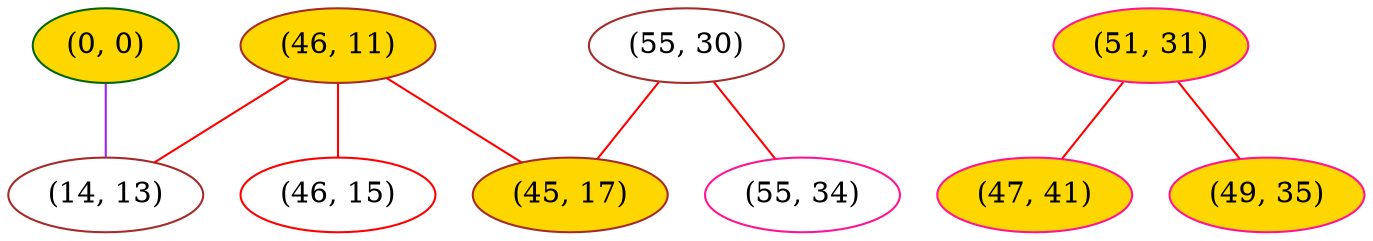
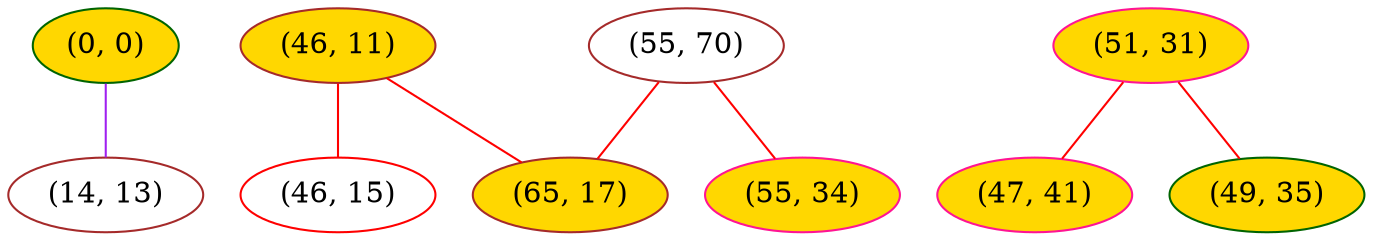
node "(55, 30)": label "(55, 30)" -> "(55, 70)"
edge "(46, 11)" -- "(14, 13)": removed
node "(45, 17)": label "(45, 17)" -> "(65, 17)"
node "(55, 34)": fillcolor white -> gold
node "(49, 35)": color deeppink -> darkgreen
